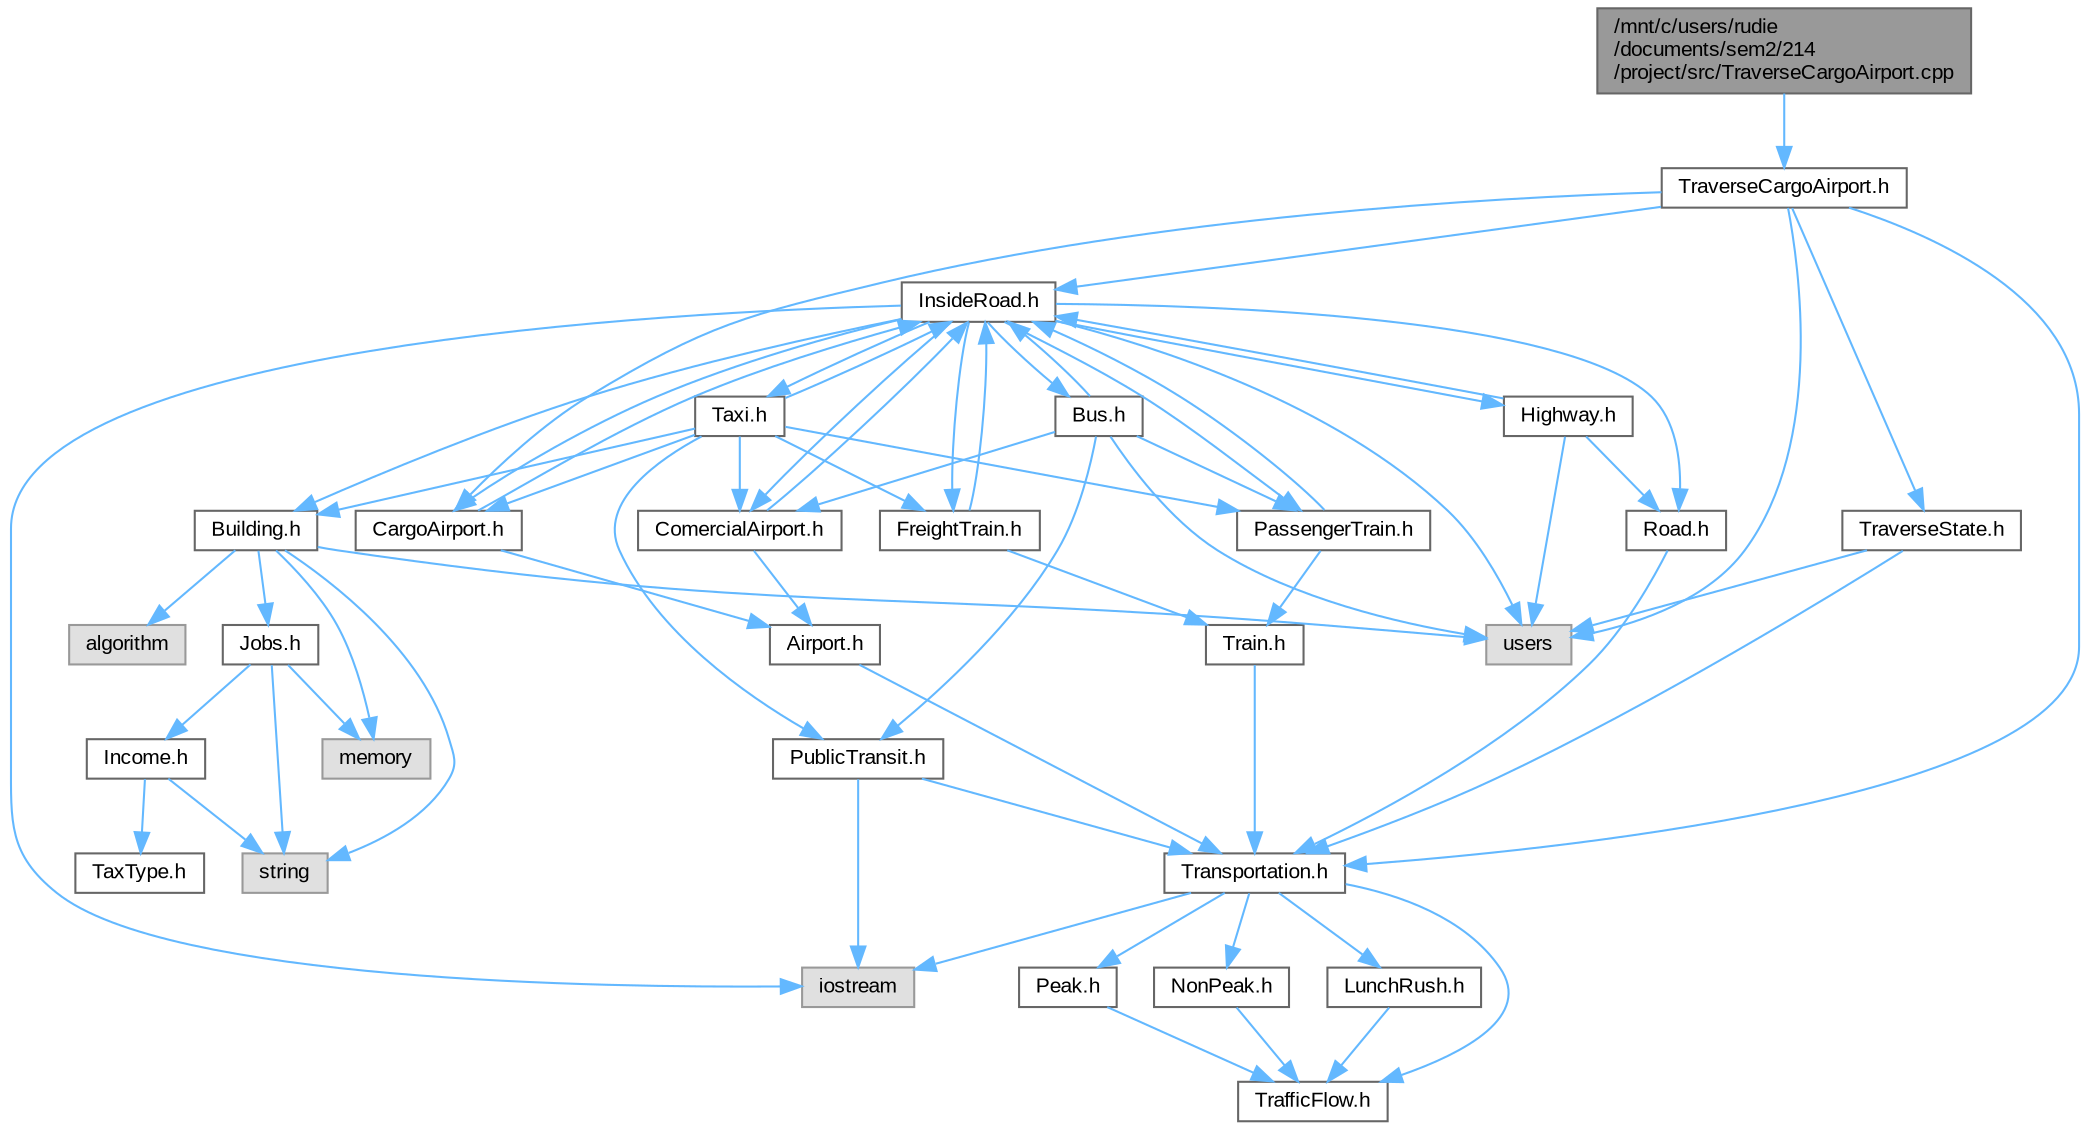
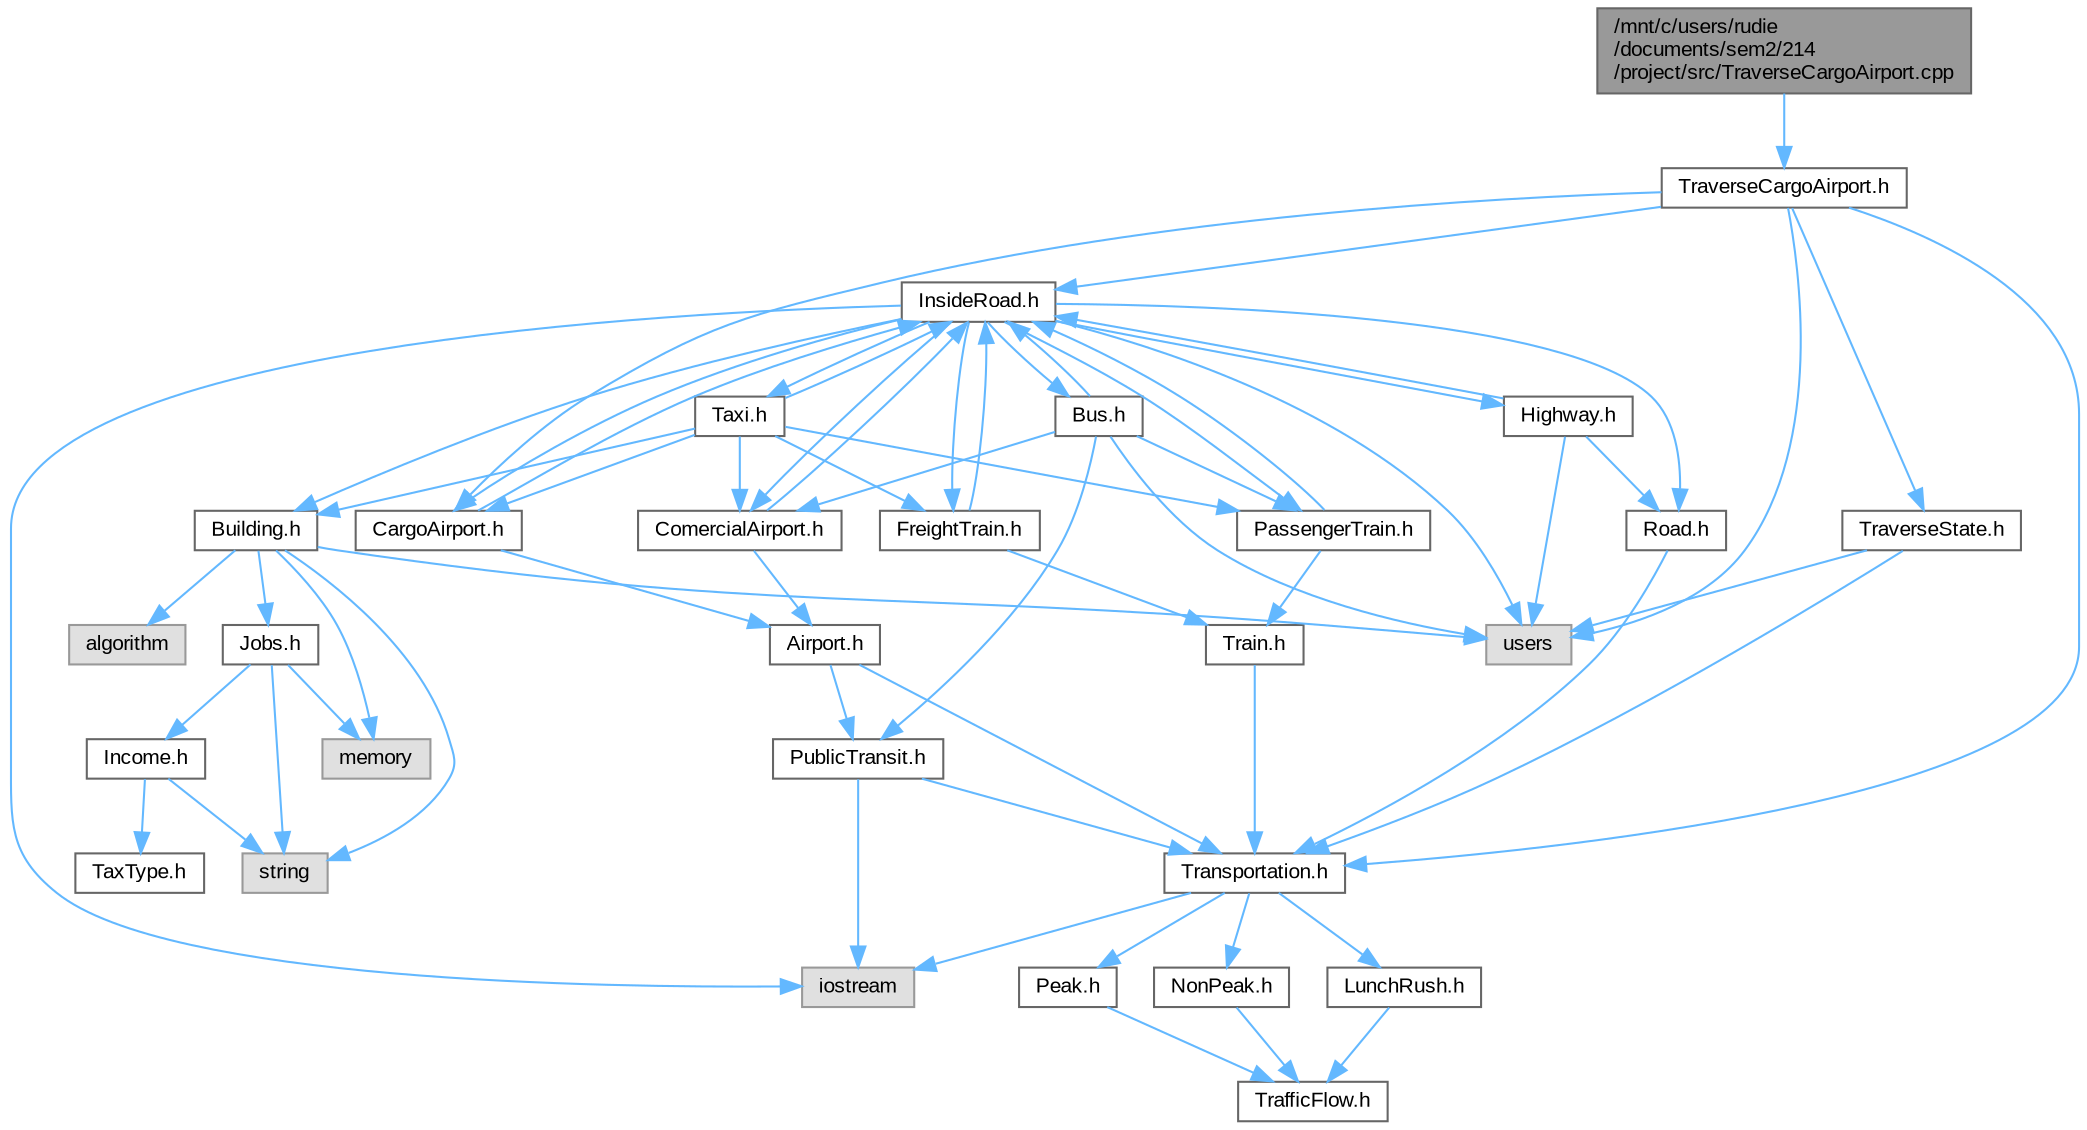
edge "Taxi.h" -> "PublicTransit.h": now "Airport.h" -> "PublicTransit.h"
edge "Transportation.h" -> "TrafficFlow.h": removed
